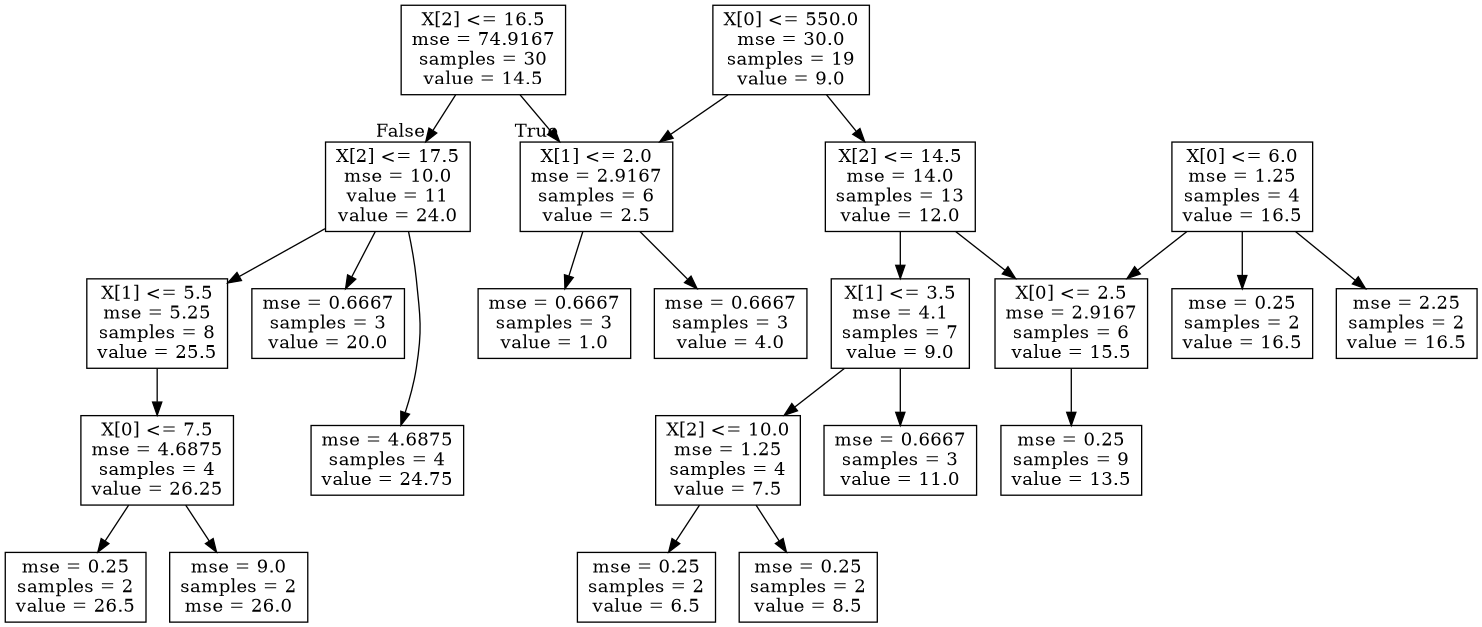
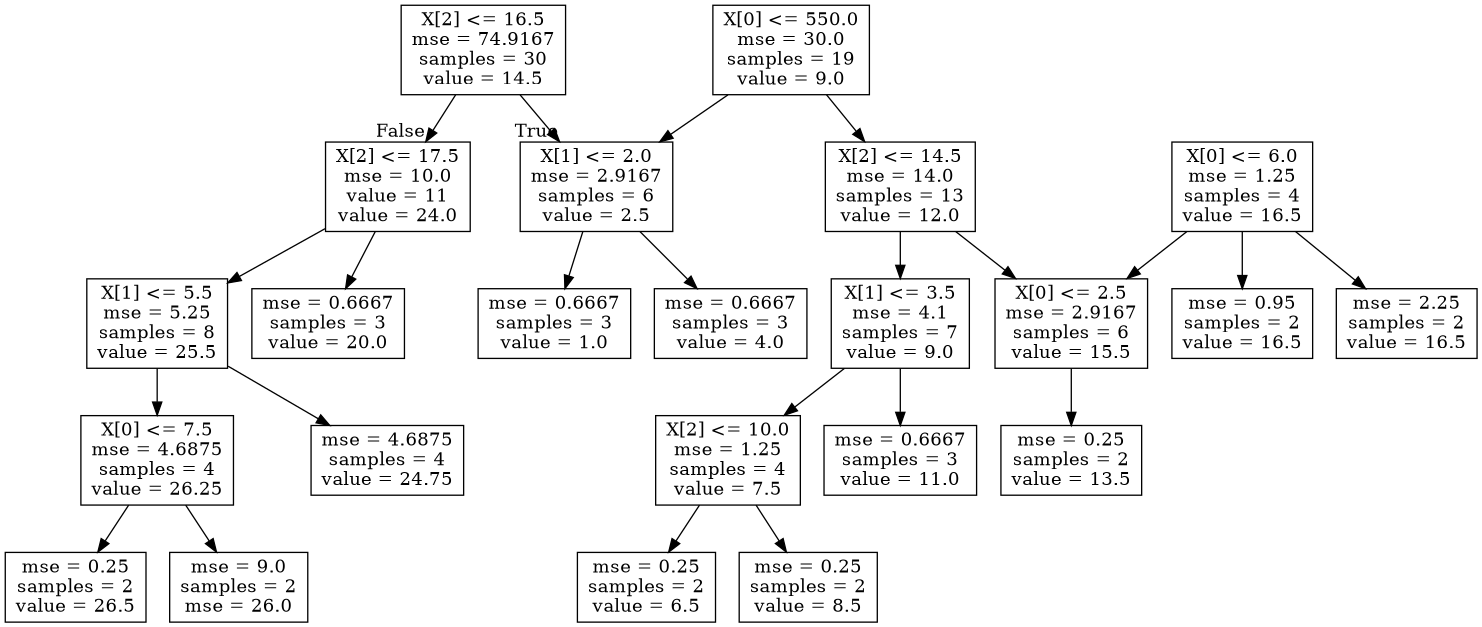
edge "X[2] <= 17.5 mse = 10.0 value = 11 value = 24.0" -> "mse = 4.6875 samples = 4 value = 24.75": now "X[1] <= 5.5 mse = 5.25 samples = 8 value = 25.5" -> "mse = 4.6875 samples = 4 value = 24.75"
node "mse = 0.25 samples = 2 value = 16.5": label "mse = 0.25 samples = 2 value = 16.5" -> "mse = 0.95 samples = 2 value = 16.5"
node "mse = 0.25 samples = 9 value = 13.5": label "mse = 0.25 samples = 9 value = 13.5" -> "mse = 0.25 samples = 2 value = 13.5"
